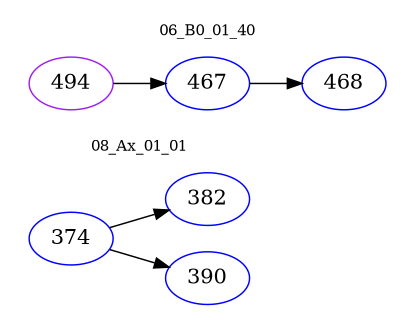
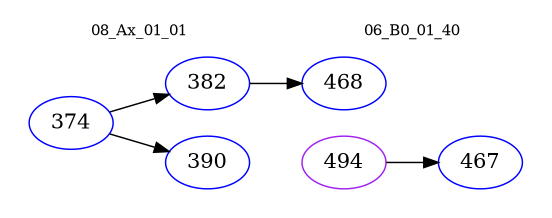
edge "467" -> "468": now "382" -> "468"
